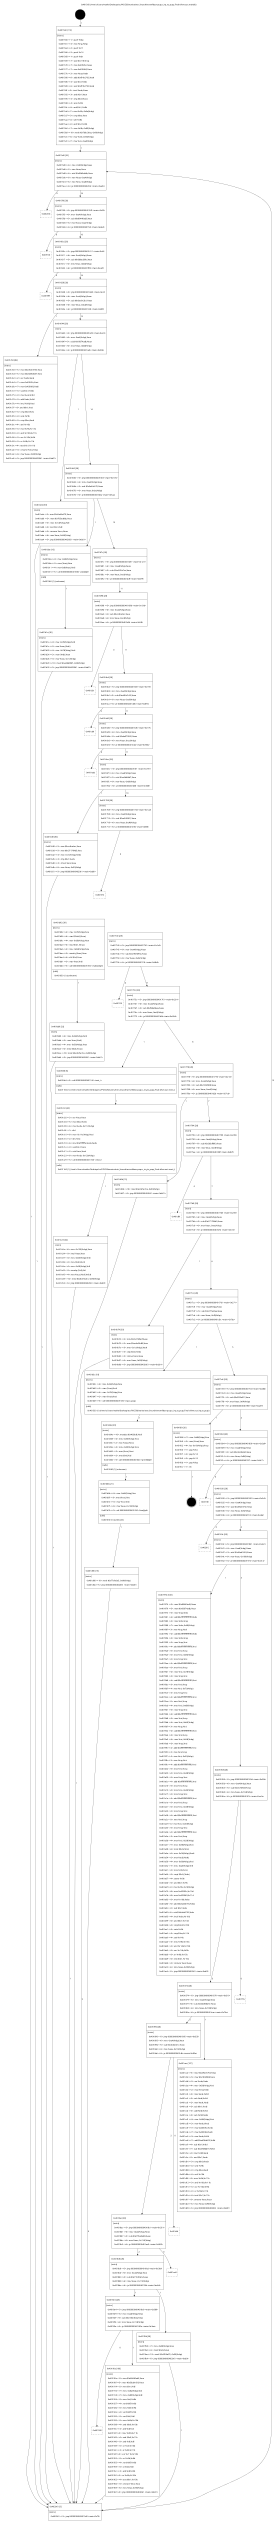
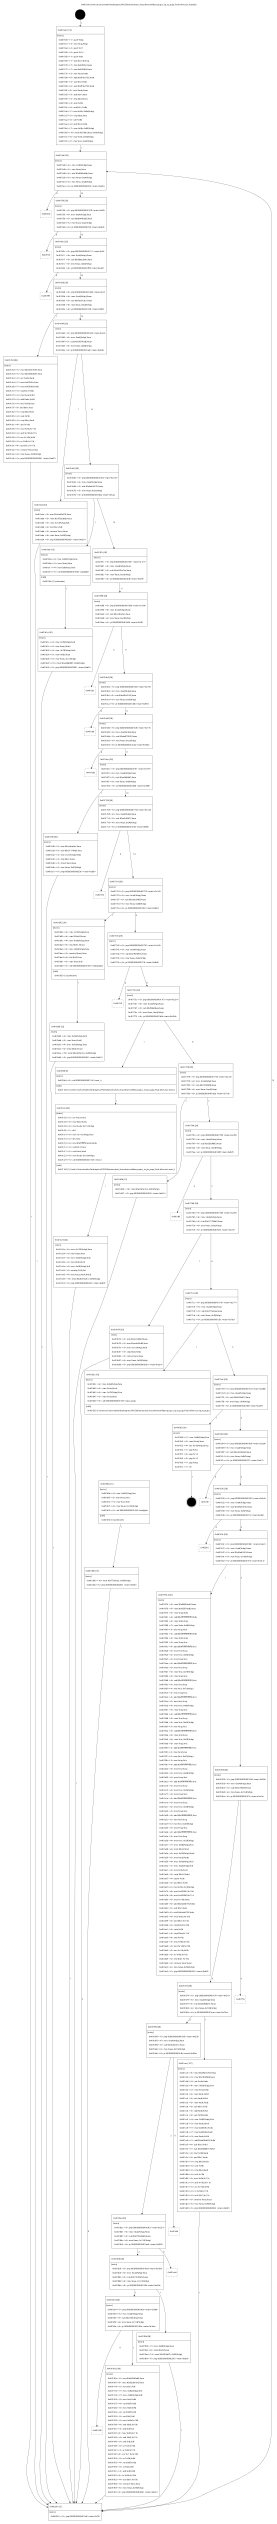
node "0x401724 [28]": added
node "0x401d4e [29]": removed
edge "0x401cae [127]" -> "0x402061 [5]": added, label "1"
